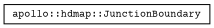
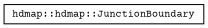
node "apollo::hdmap::JunctionBoundary": label "apollo::hdmap::JunctionBoundary" -> "hdmap::hdmap::JunctionBoundary"
